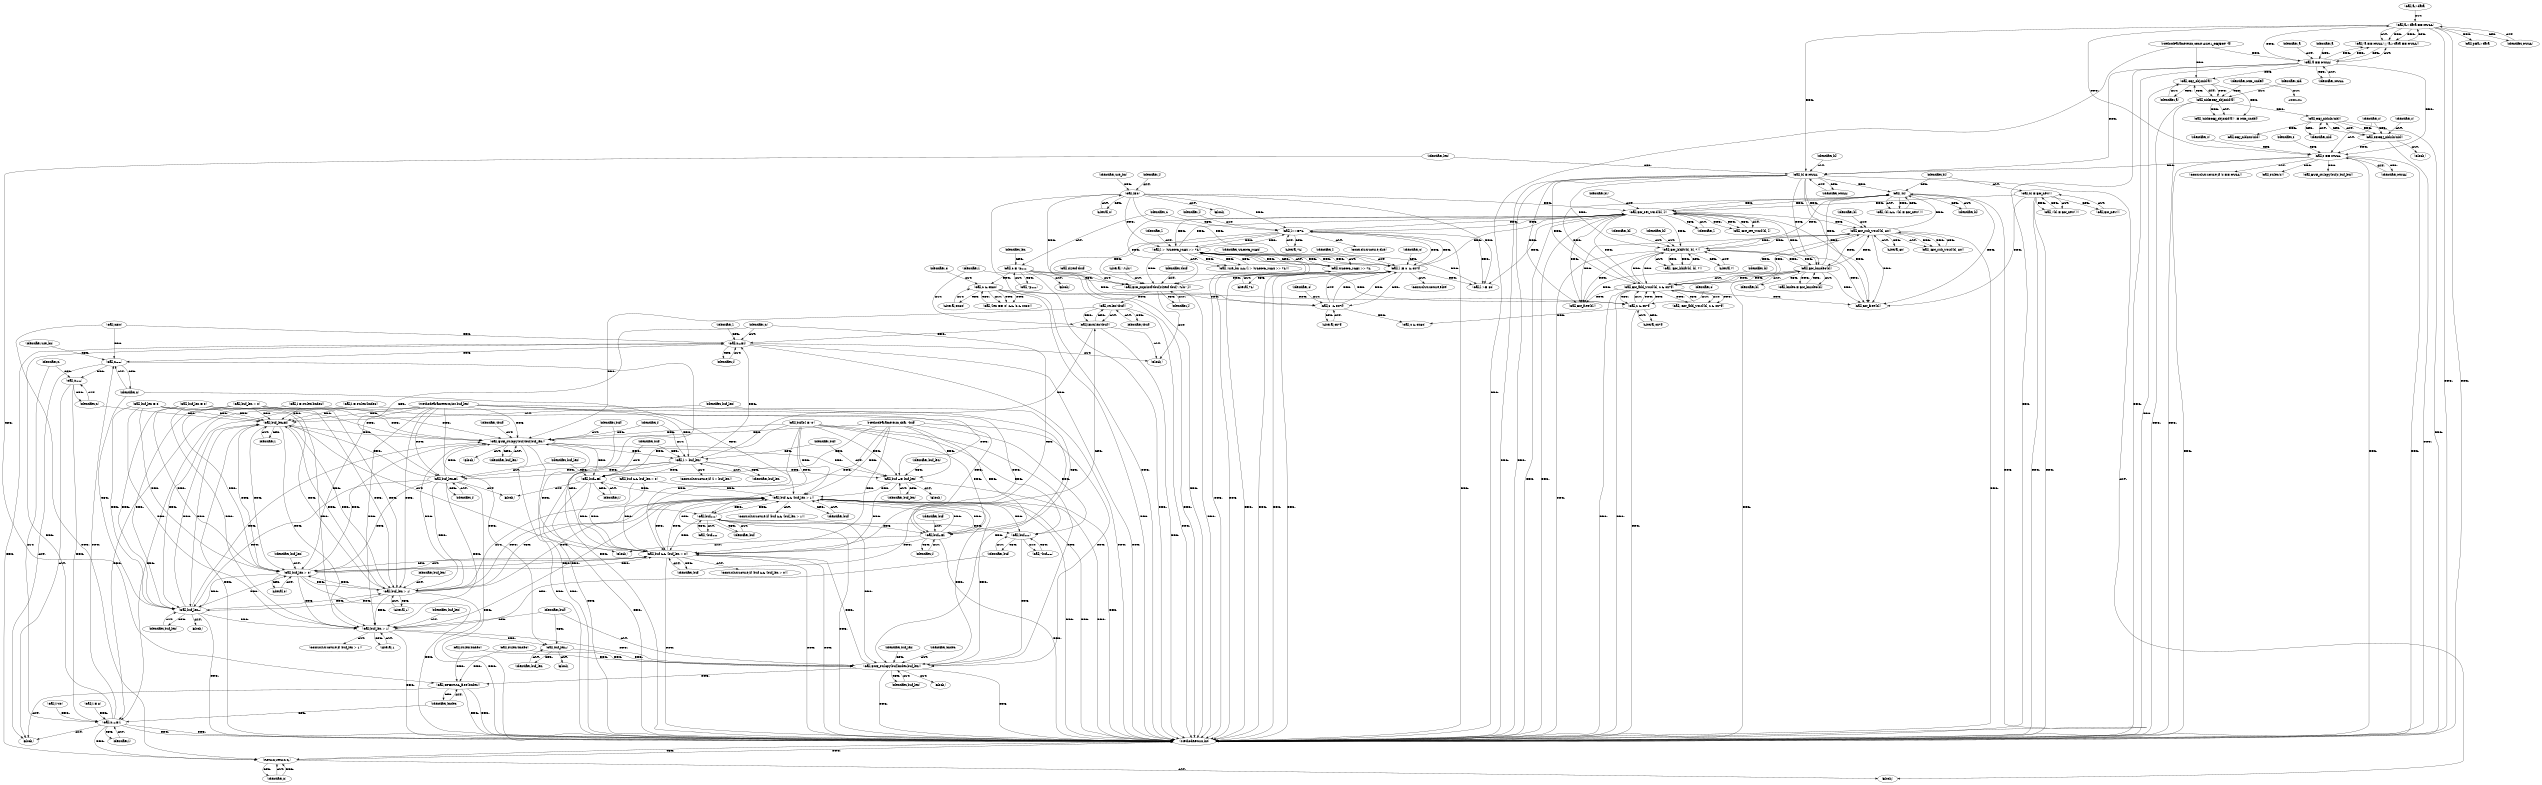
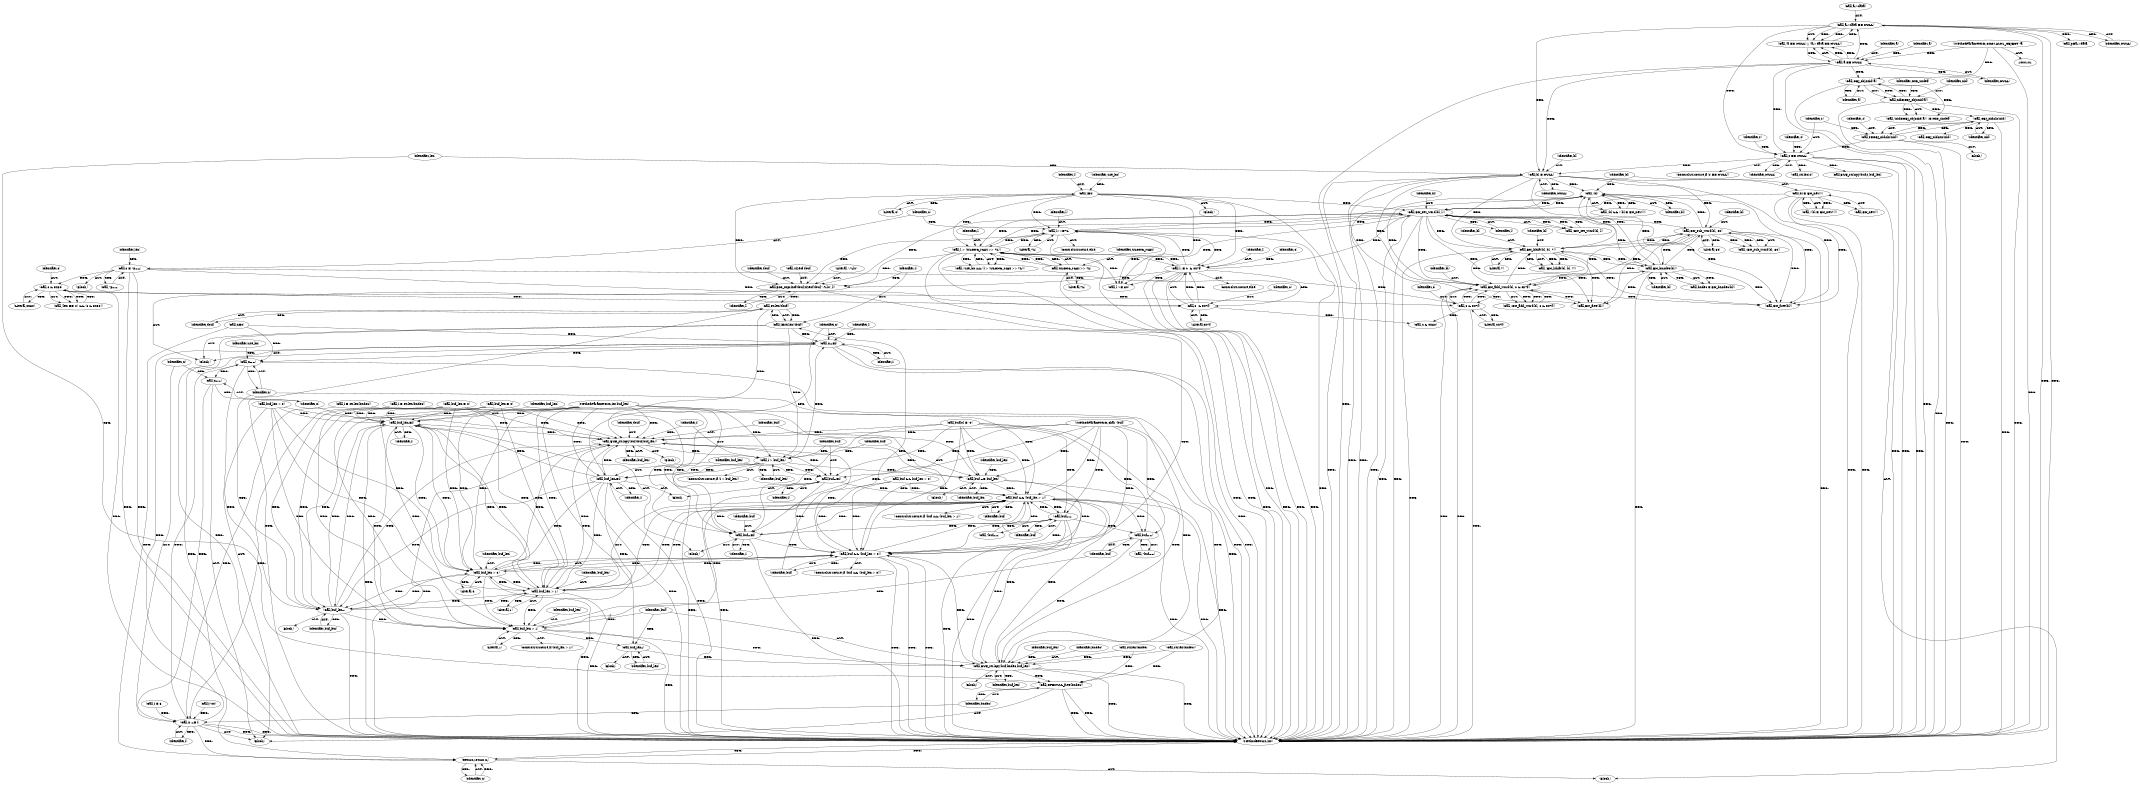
edge "(Identifier,NID_undef)" -> "1000101": now "(MethodParameterIn,const ASN1_OBJECT *a)" -> "1000101"
